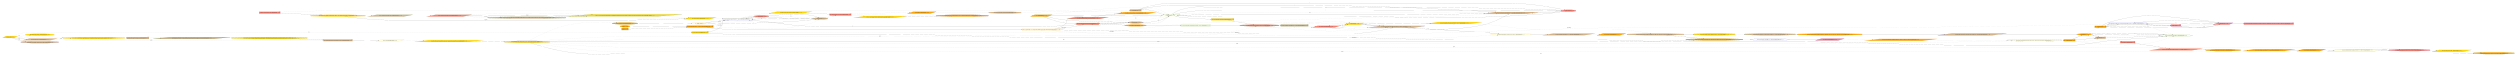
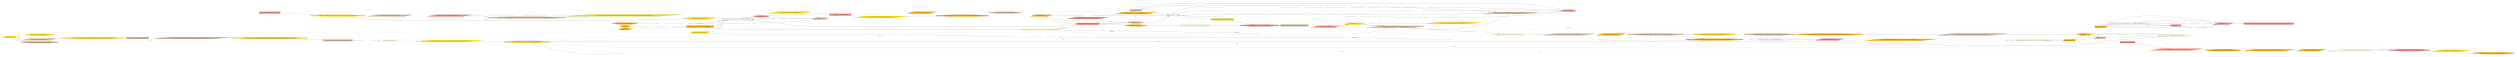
node "testJoin['0', '1', '0']": shape folder -> parallelogram
